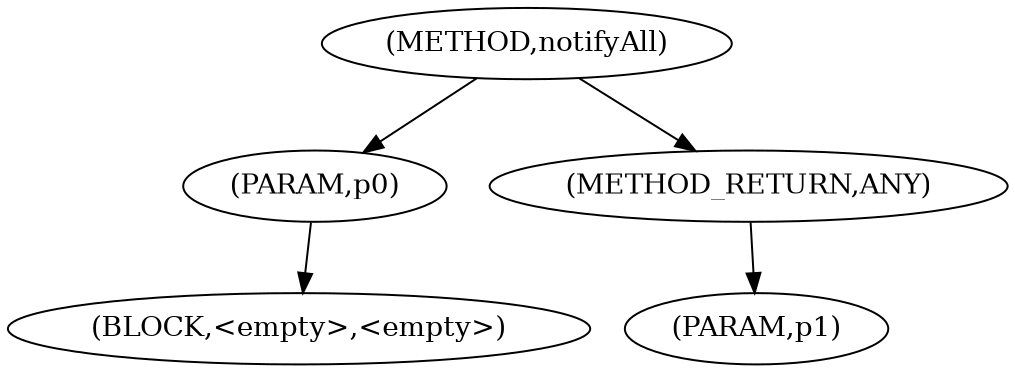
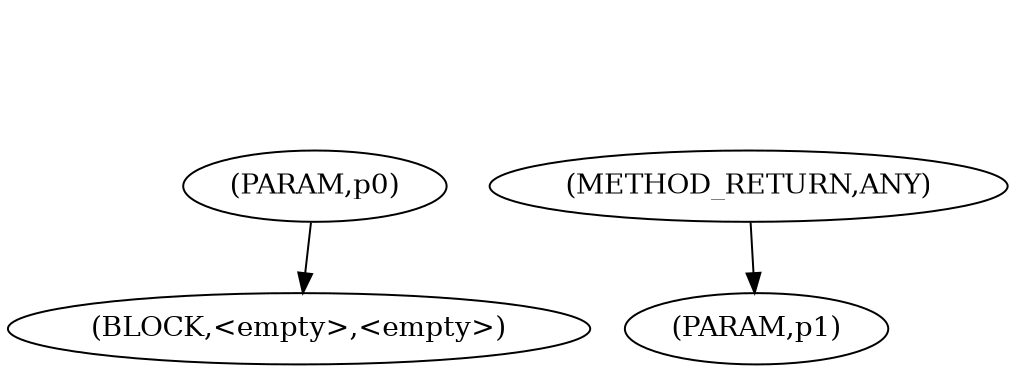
node "(METHOD,notifyAll)": removed
